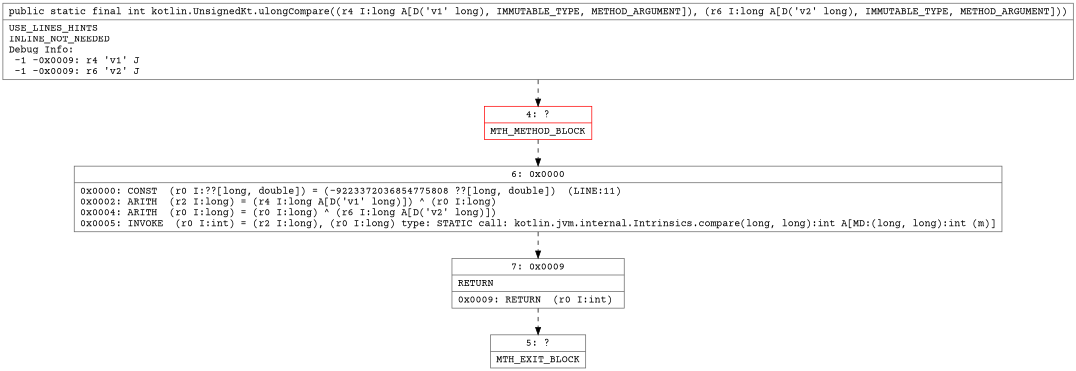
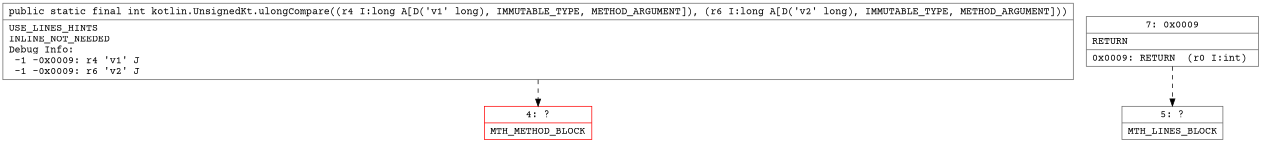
node "6: 0x0000": removed
node "5: ?": text "MTH_EXIT_BLOCK" -> "MTH_LINES_BLOCK"
